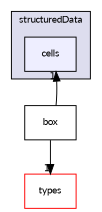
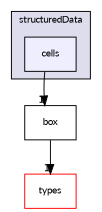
edge "box" -> "cells": reversed
